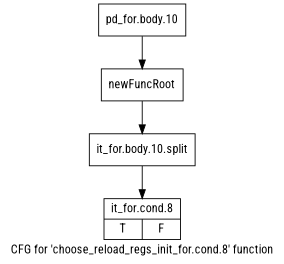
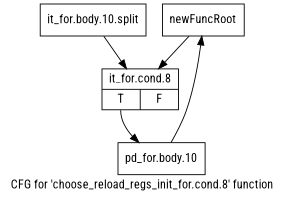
edge "newFuncRoot" -> "it_for.body.10.split": now "newFuncRoot" -> "it_for.cond.8"
edge "it_for.cond.8" -> "pd_for.body.10": added
